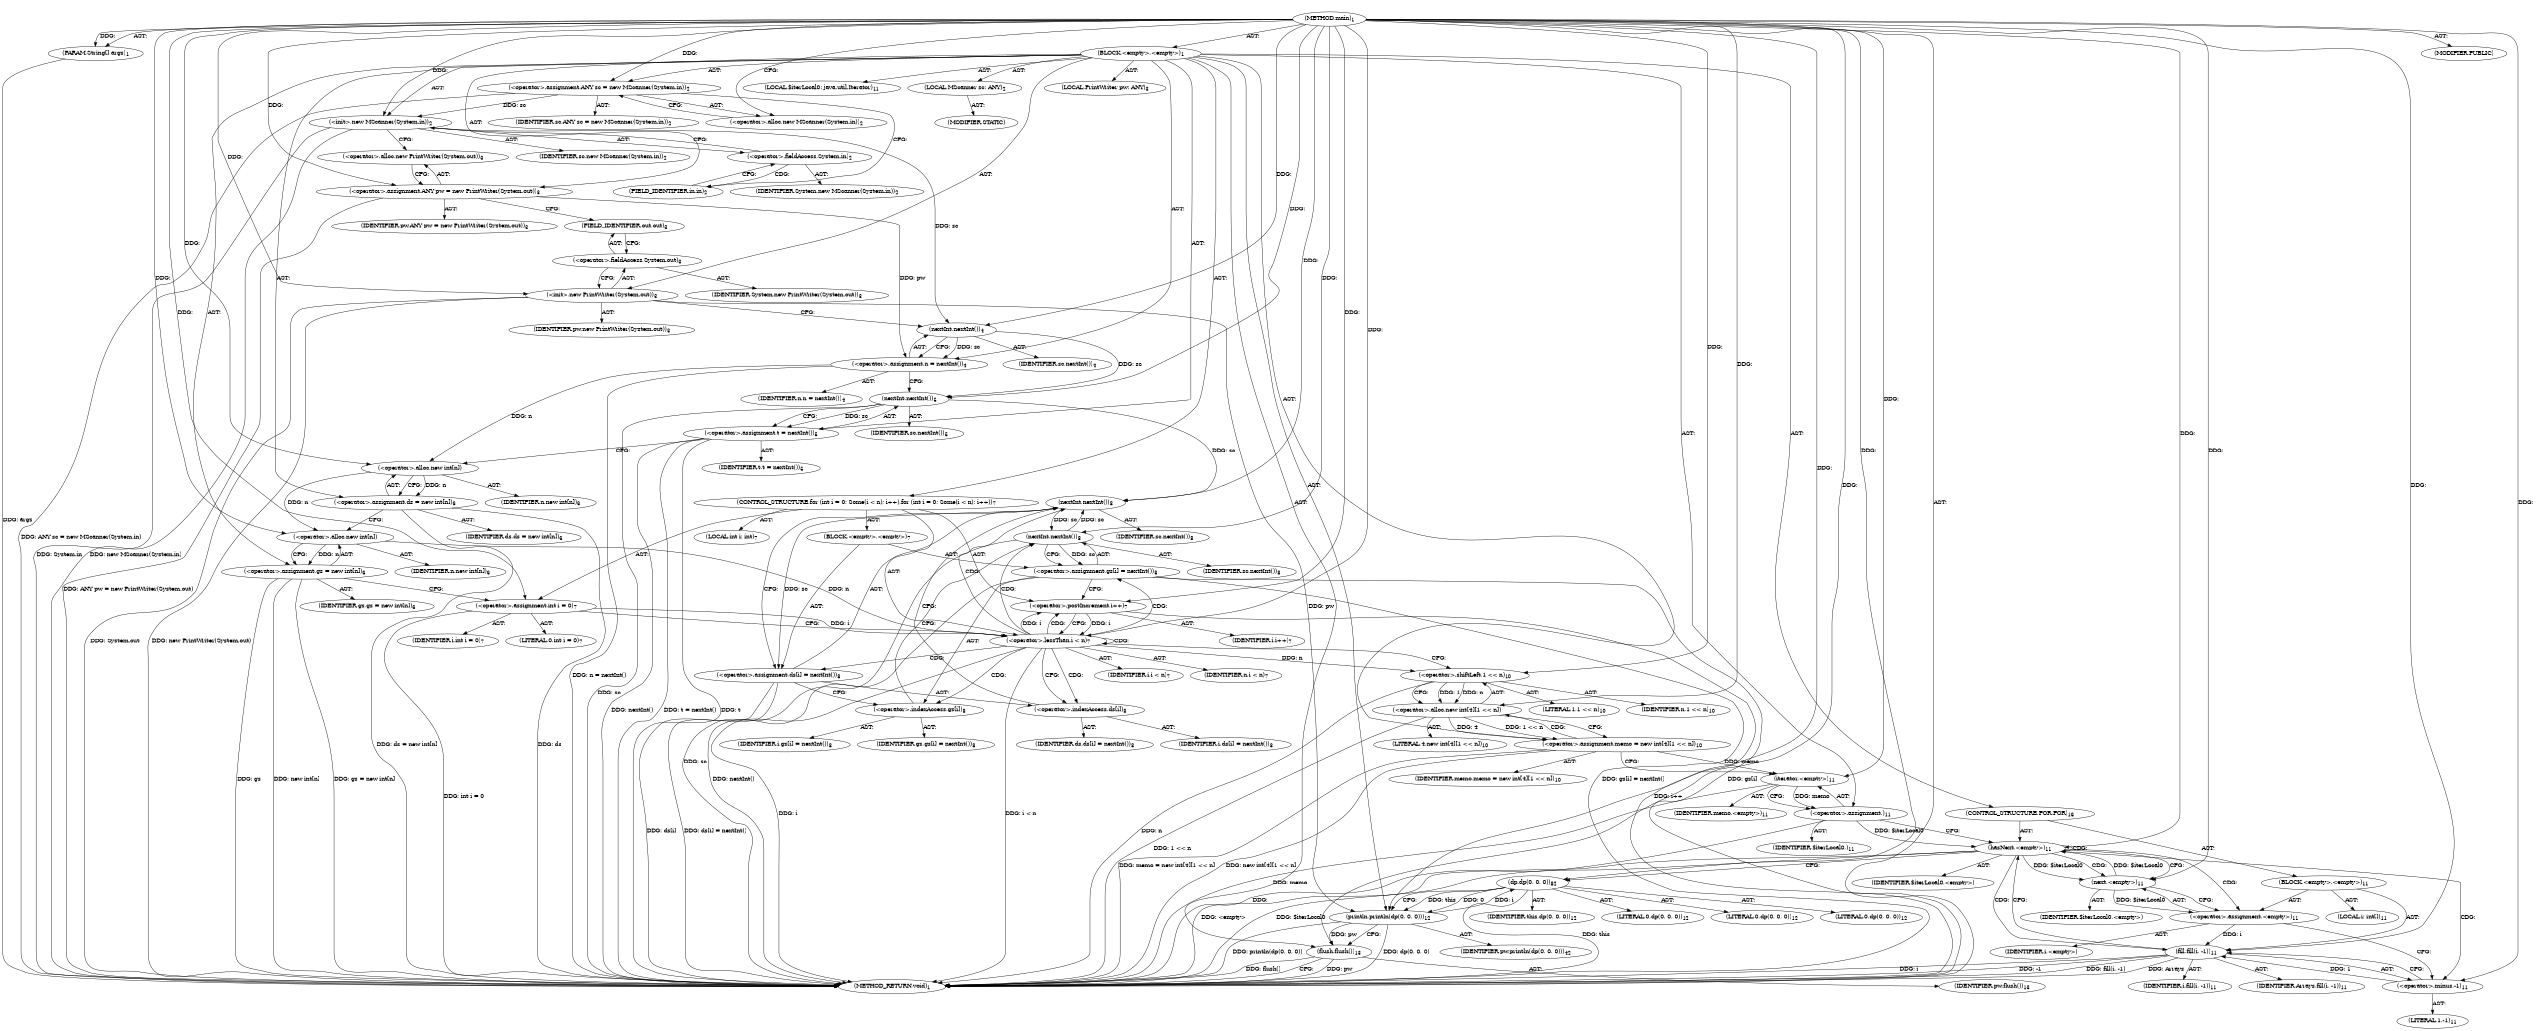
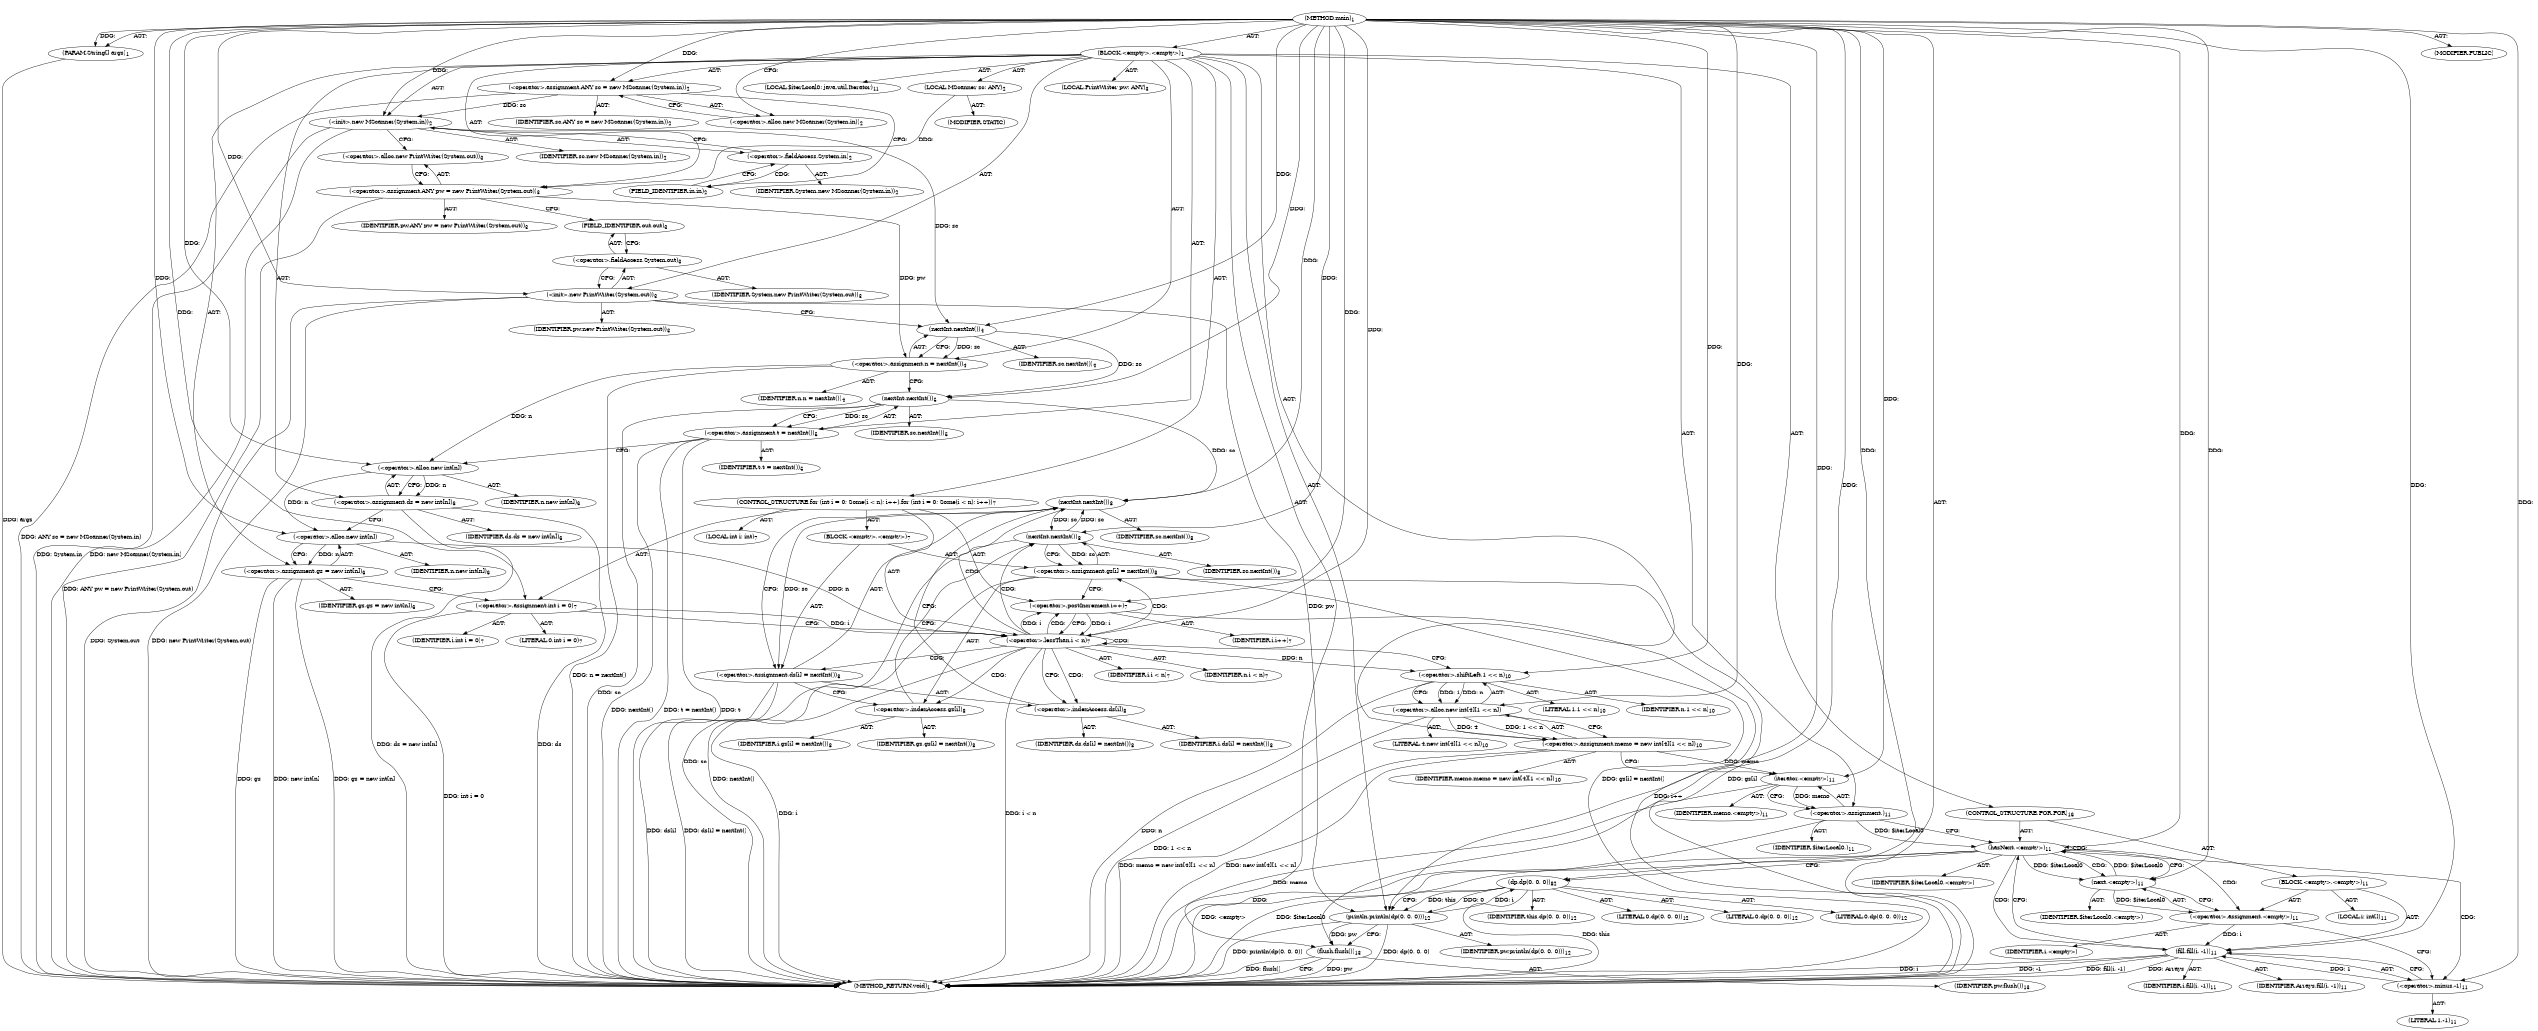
edge "(METHOD,main)" -> "(<operator>.assignment,ANY pw = new PrintWriter(System.out))": now "(LOCAL,MScanner sc: ANY)" -> "(<operator>.assignment,ANY pw = new PrintWriter(System.out))"
edge "(<operator>.assignment,memo = new int[4][1 << n])" -> "(<operator>.alloc,new int[4][1 << n])": label "CDG: " -> "AST: "
node "(IDENTIFIER,pw,println(dp(0, 0, 0)))": text "42" -> "12"
